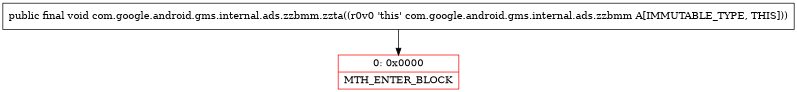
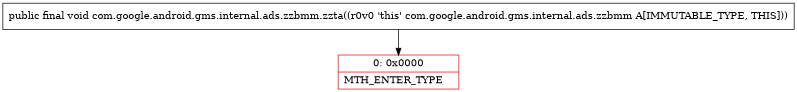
node "0: 0x0000": text "MTH_ENTER_BLOCK" -> "MTH_ENTER_TYPE"
